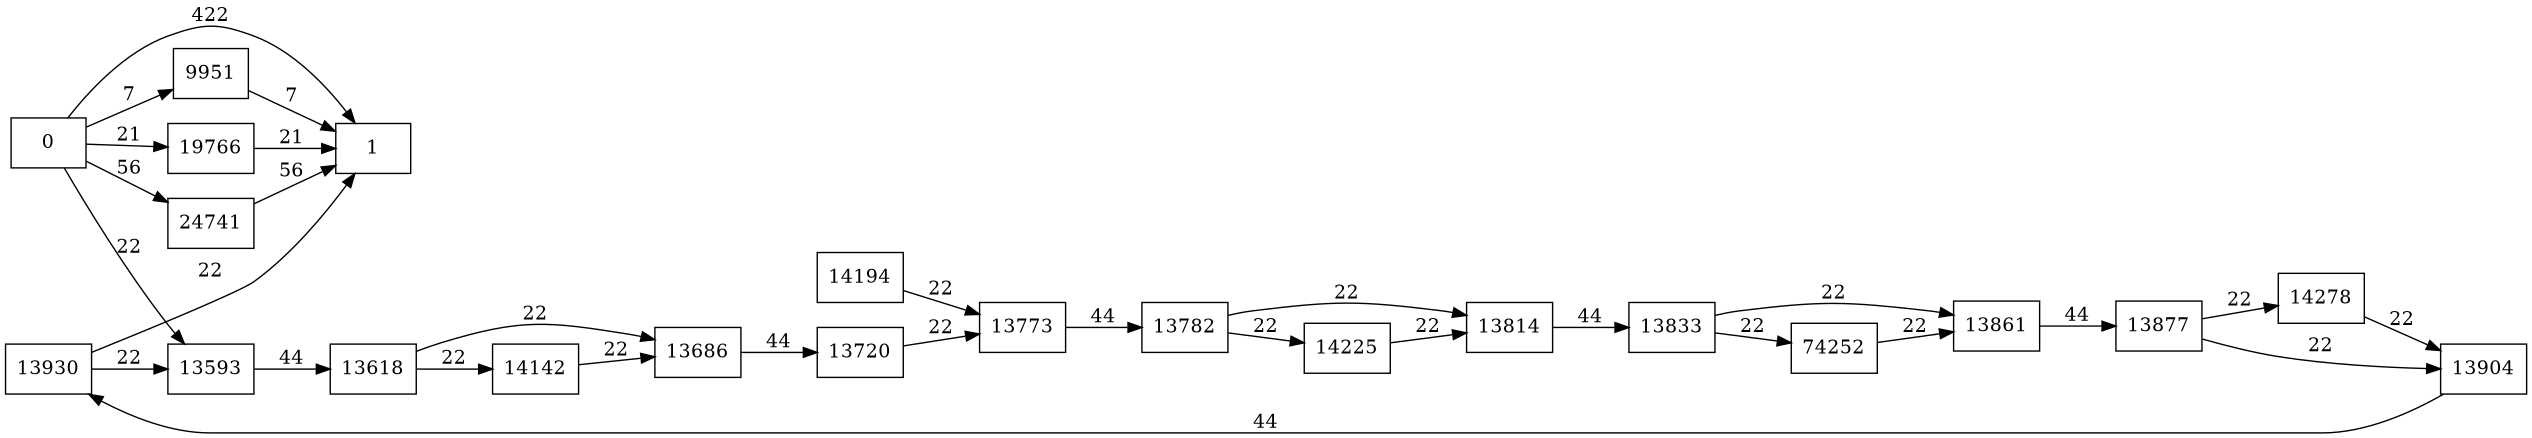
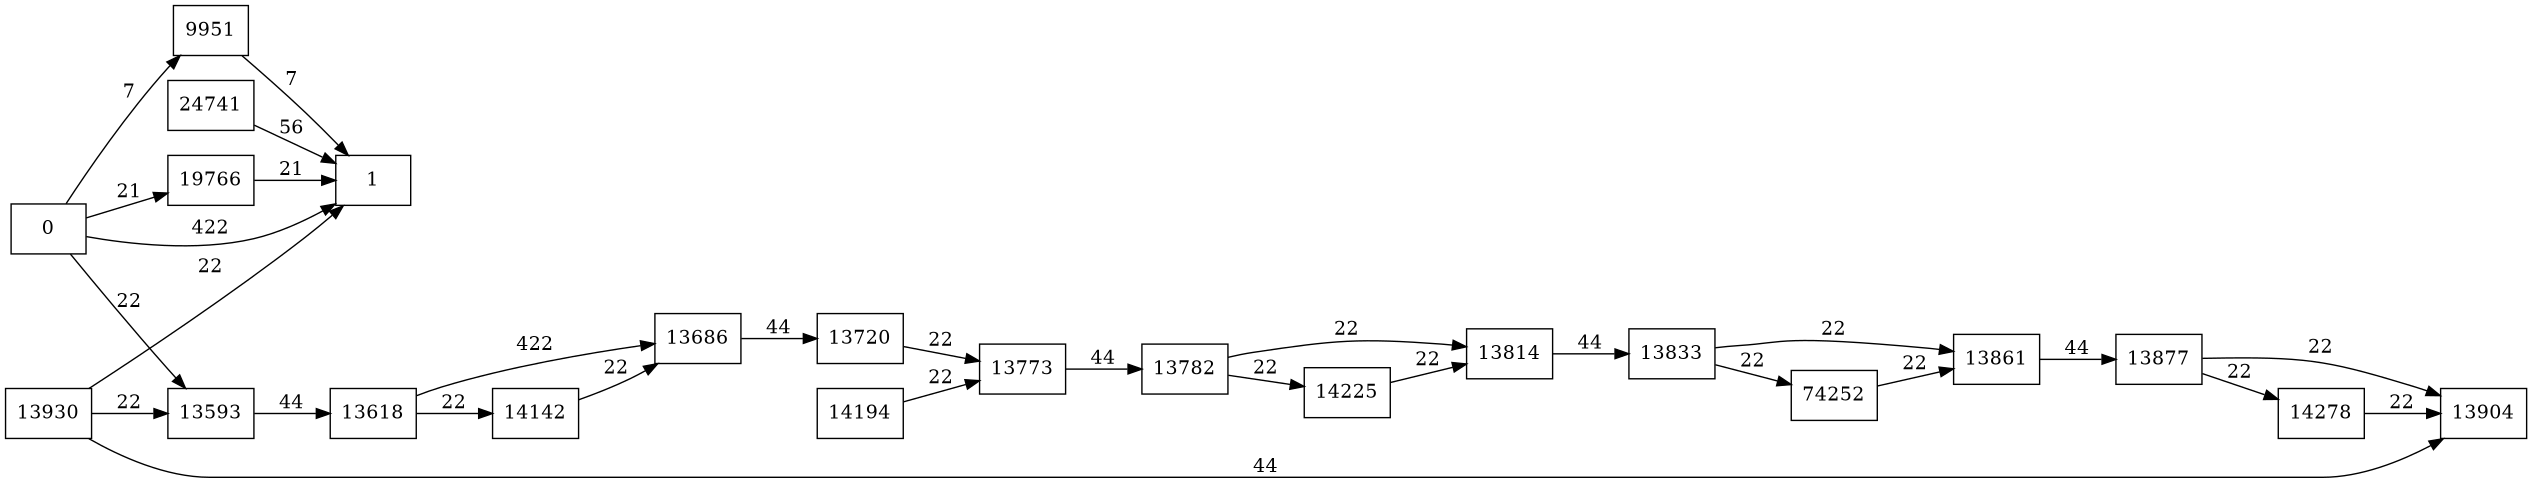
edge "0" -> "24741": removed, label "56"
edge "13618" -> "13686": label "22" -> "422"
edge "13904" -> "13930": reversed
